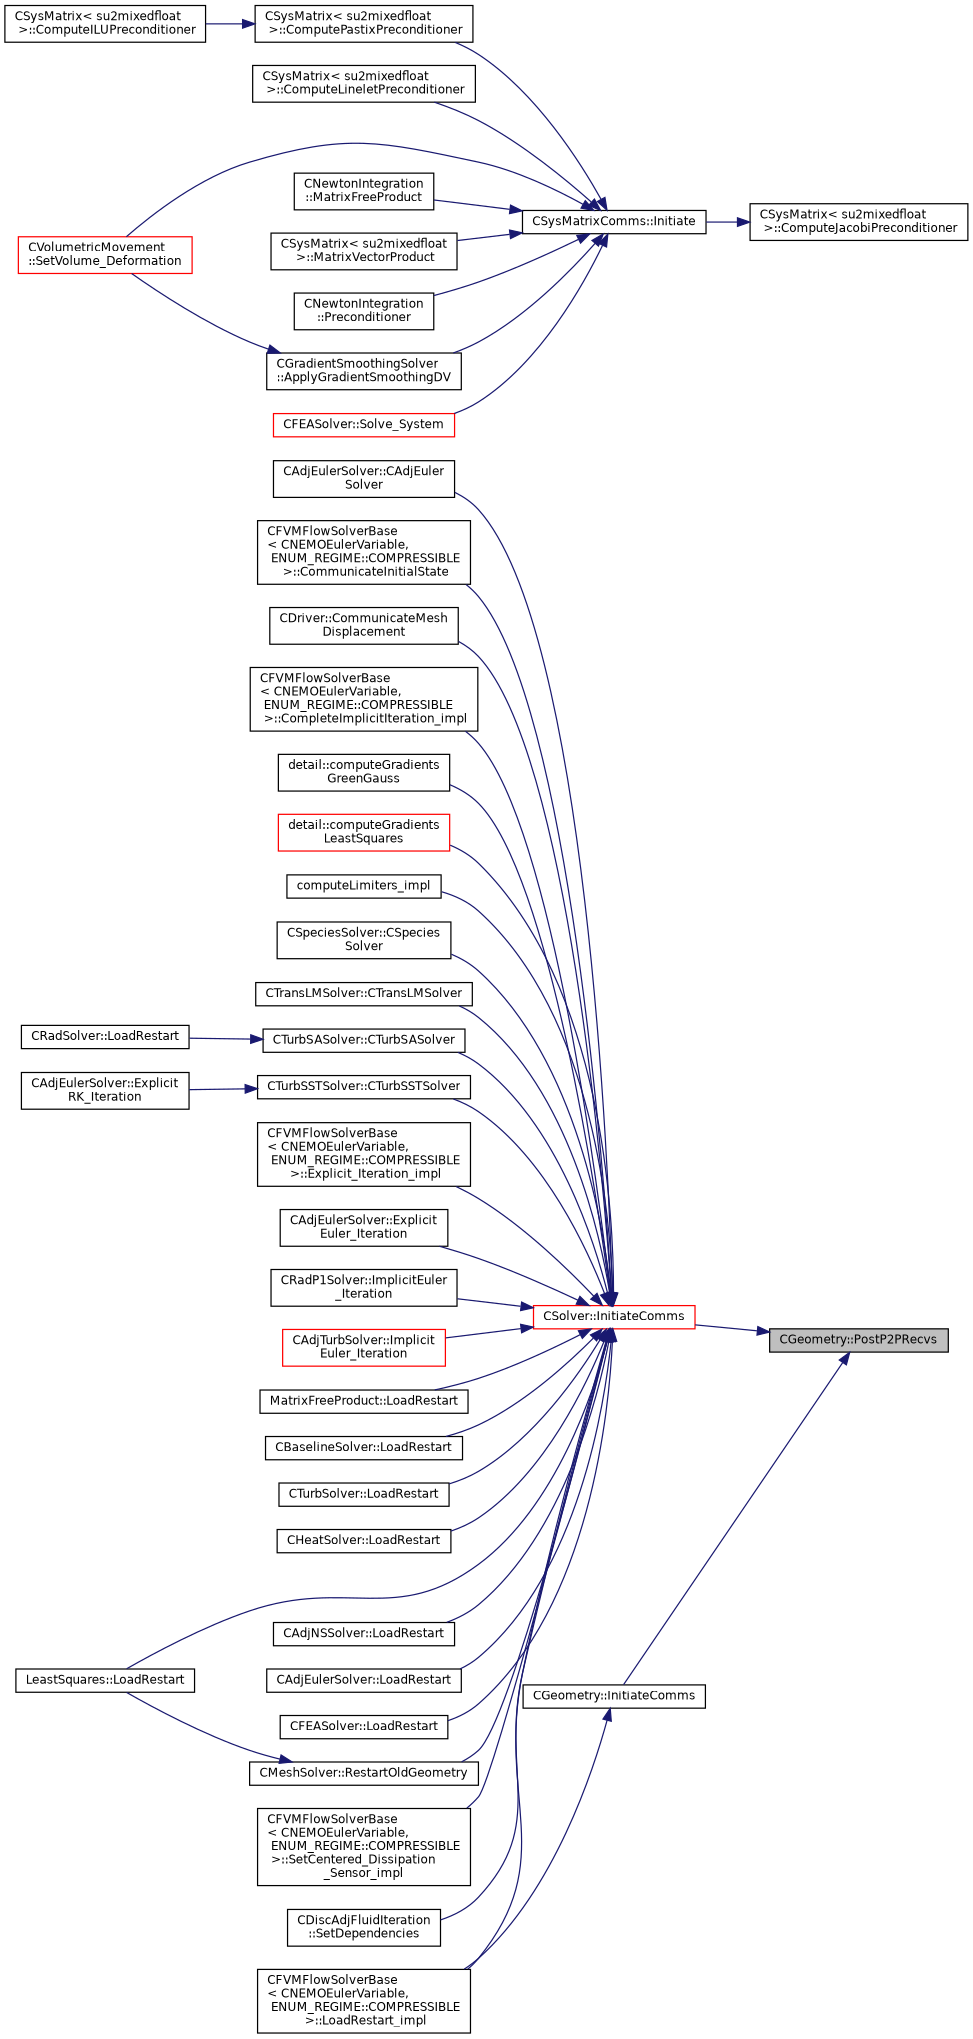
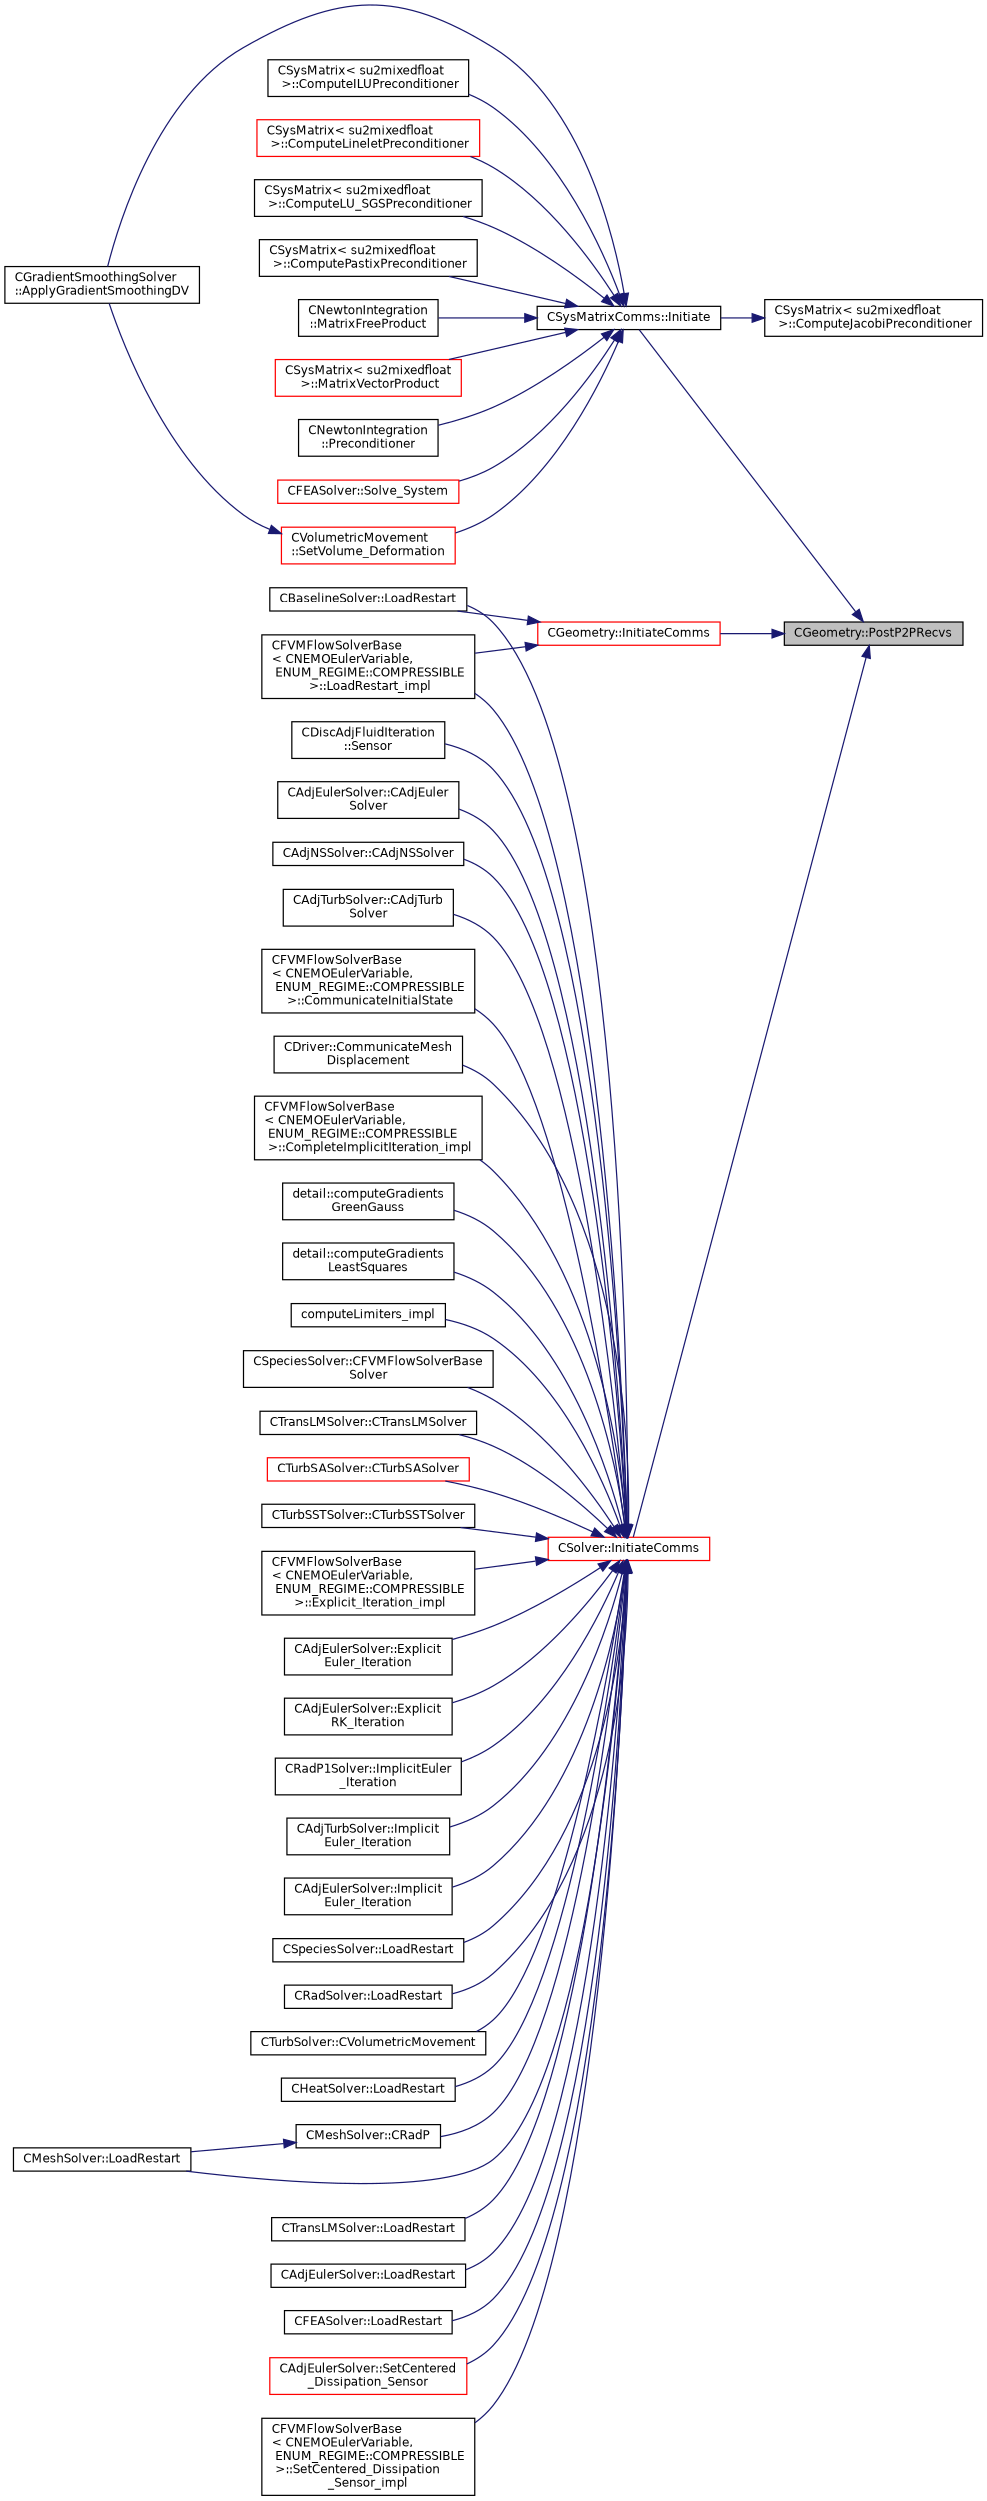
edge "CSysMatrix< su2mixedfloat >::ComputeILUPreconditioner" -> "CSysMatrix< su2mixedfloat >::ComputePastixPreconditioner": now "CSysMatrix< su2mixedfloat >::ComputeILUPreconditioner" -> "CSysMatrixComms::Initiate"
node "CSysMatrix< su2mixedfloat >::ComputeLineletPreconditioner": color black -> red
node "CSysMatrix< su2mixedfloat >::ComputeLU_SGSPreconditioner": added
node "CSysMatrix< su2mixedfloat >::MatrixVectorProduct": color black -> red
edge "CVolumetricMovement ::SetVolume_Deformation" -> "CGradientSmoothingSolver ::ApplyGradientSmoothingDV": reversed
edge "CSysMatrixComms::Initiate" -> "CGeometry::PostP2PRecvs": added
edge "CBaselineSolver::LoadRestart" -> "CGeometry::InitiateComms": added
node "detail::computeGradients LeastSquares": color red -> black
node "CAdjNSSolver::CAdjNSSolver": added
node "CAdjTurbSolver::CAdjTurb Solver": added
node "CSpeciesSolver::CSpecies Solver": label "CSpeciesSolver::CSpecies Solver" -> "CSpeciesSolver::CFVMFlowSolverBase Solver"
edge "CRadSolver::LoadRestart" -> "CTurbSASolver::CTurbSASolver": now "CRadSolver::LoadRestart" -> "CSolver::InitiateComms"
node "CTurbSASolver::CTurbSASolver": color black -> red
edge "CAdjEulerSolver::Explicit RK_Iteration" -> "CTurbSSTSolver::CTurbSSTSolver": now "CAdjEulerSolver::Explicit RK_Iteration" -> "CSolver::InitiateComms"
node "CAdjTurbSolver::Implicit Euler_Iteration": color red -> black
node "MatrixFreeProduct::LoadRestart": label "MatrixFreeProduct::LoadRestart" -> "CSpeciesSolver::LoadRestart"
node "CTurbSolver::LoadRestart": label "CTurbSolver::LoadRestart" -> "CTurbSolver::CVolumetricMovement"
node "CAdjNSSolver::LoadRestart": label "CAdjNSSolver::LoadRestart" -> "CTransLMSolver::LoadRestart"
node "LeastSquares::LoadRestart": label "LeastSquares::LoadRestart" -> "CMeshSolver::LoadRestart"
node "CGeometry::InitiateComms": color black -> red
node "CMeshSolver::RestartOldGeometry": label "CMeshSolver::RestartOldGeometry" -> "CMeshSolver::CRadP"
node "CAdjEulerSolver::Implicit Euler_Iteration": added
node "CDiscAdjFluidIteration ::SetDependencies": label "CDiscAdjFluidIteration ::SetDependencies" -> "CDiscAdjFluidIteration ::Sensor"
node "CAdjEulerSolver::SetCentered _Dissipation_Sensor": added
